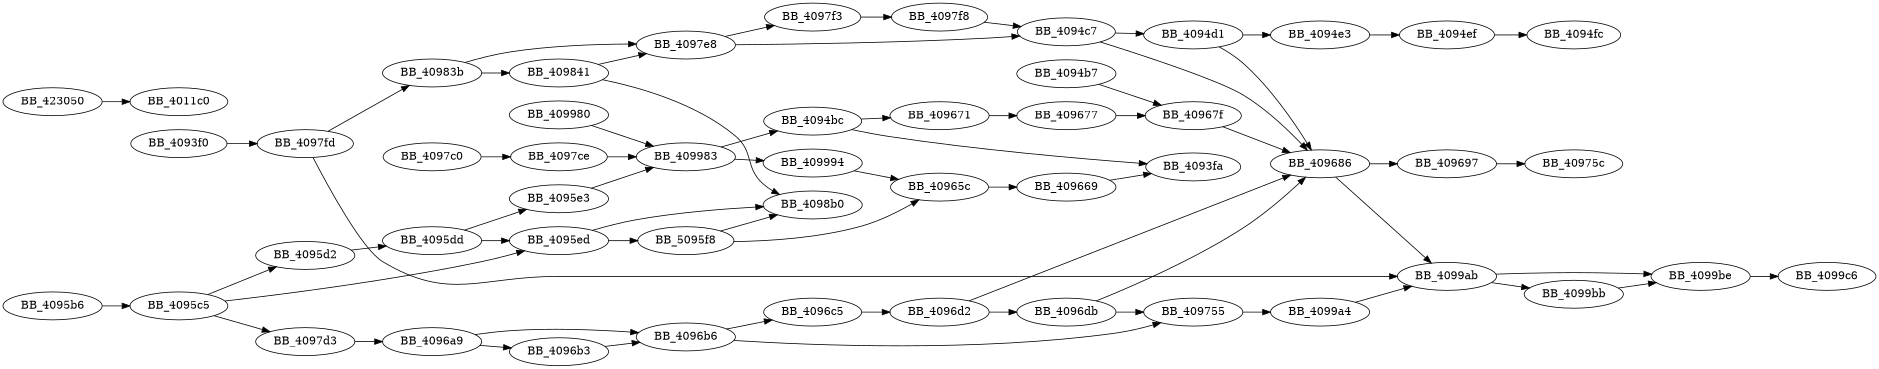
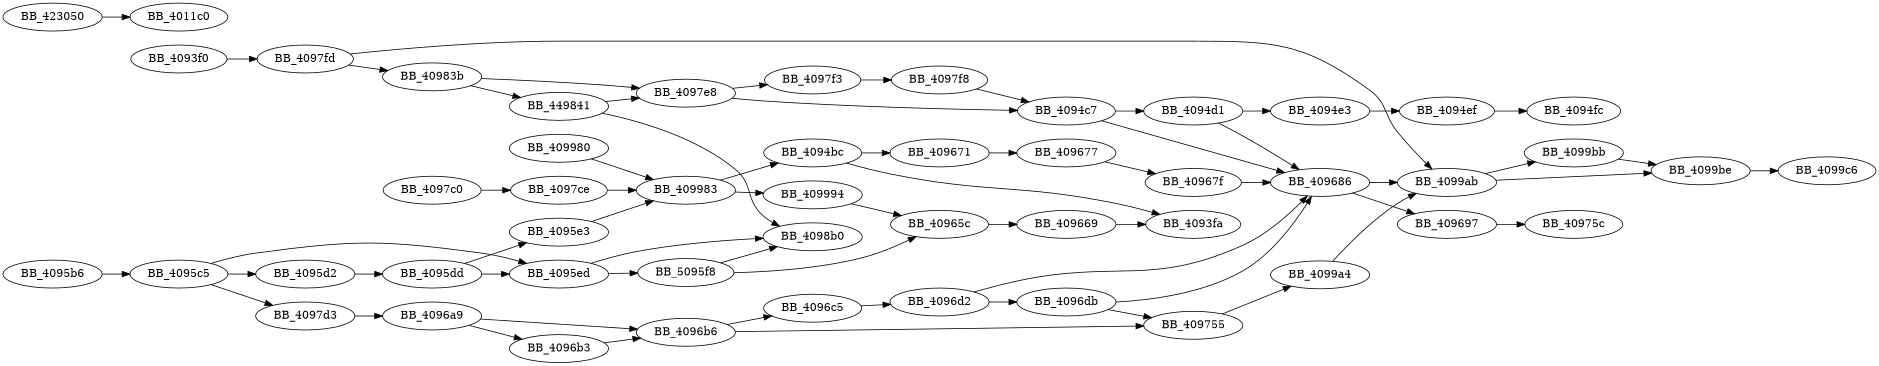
node "BB_409841": label "BB_409841" -> "BB_449841"
node "BB_4094b7": removed
